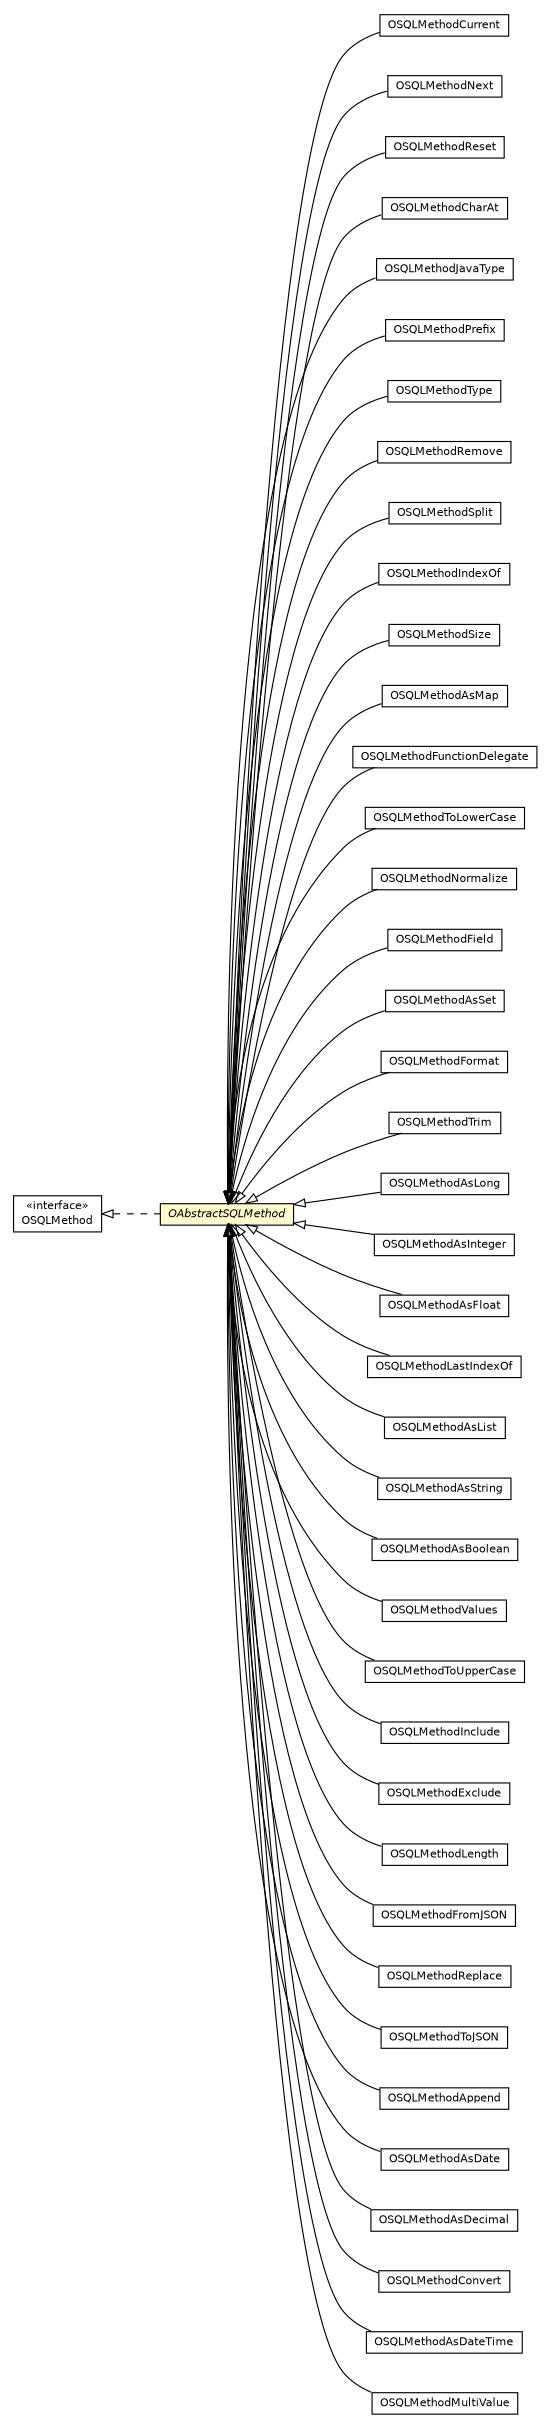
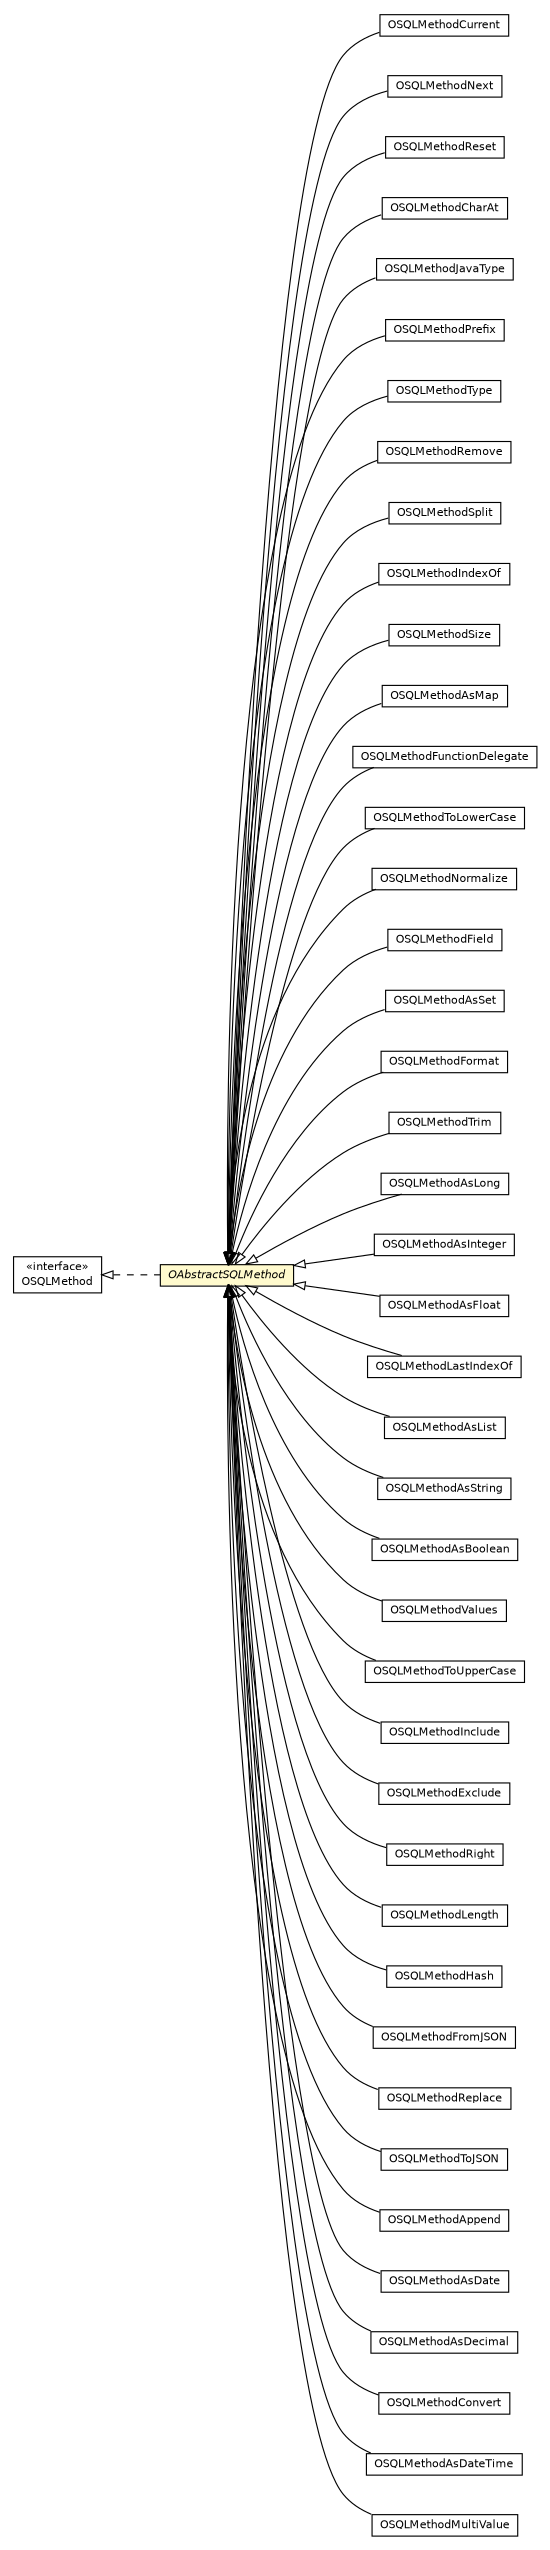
node "OSQLMethodRight": added
node "OSQLMethodHash": added
